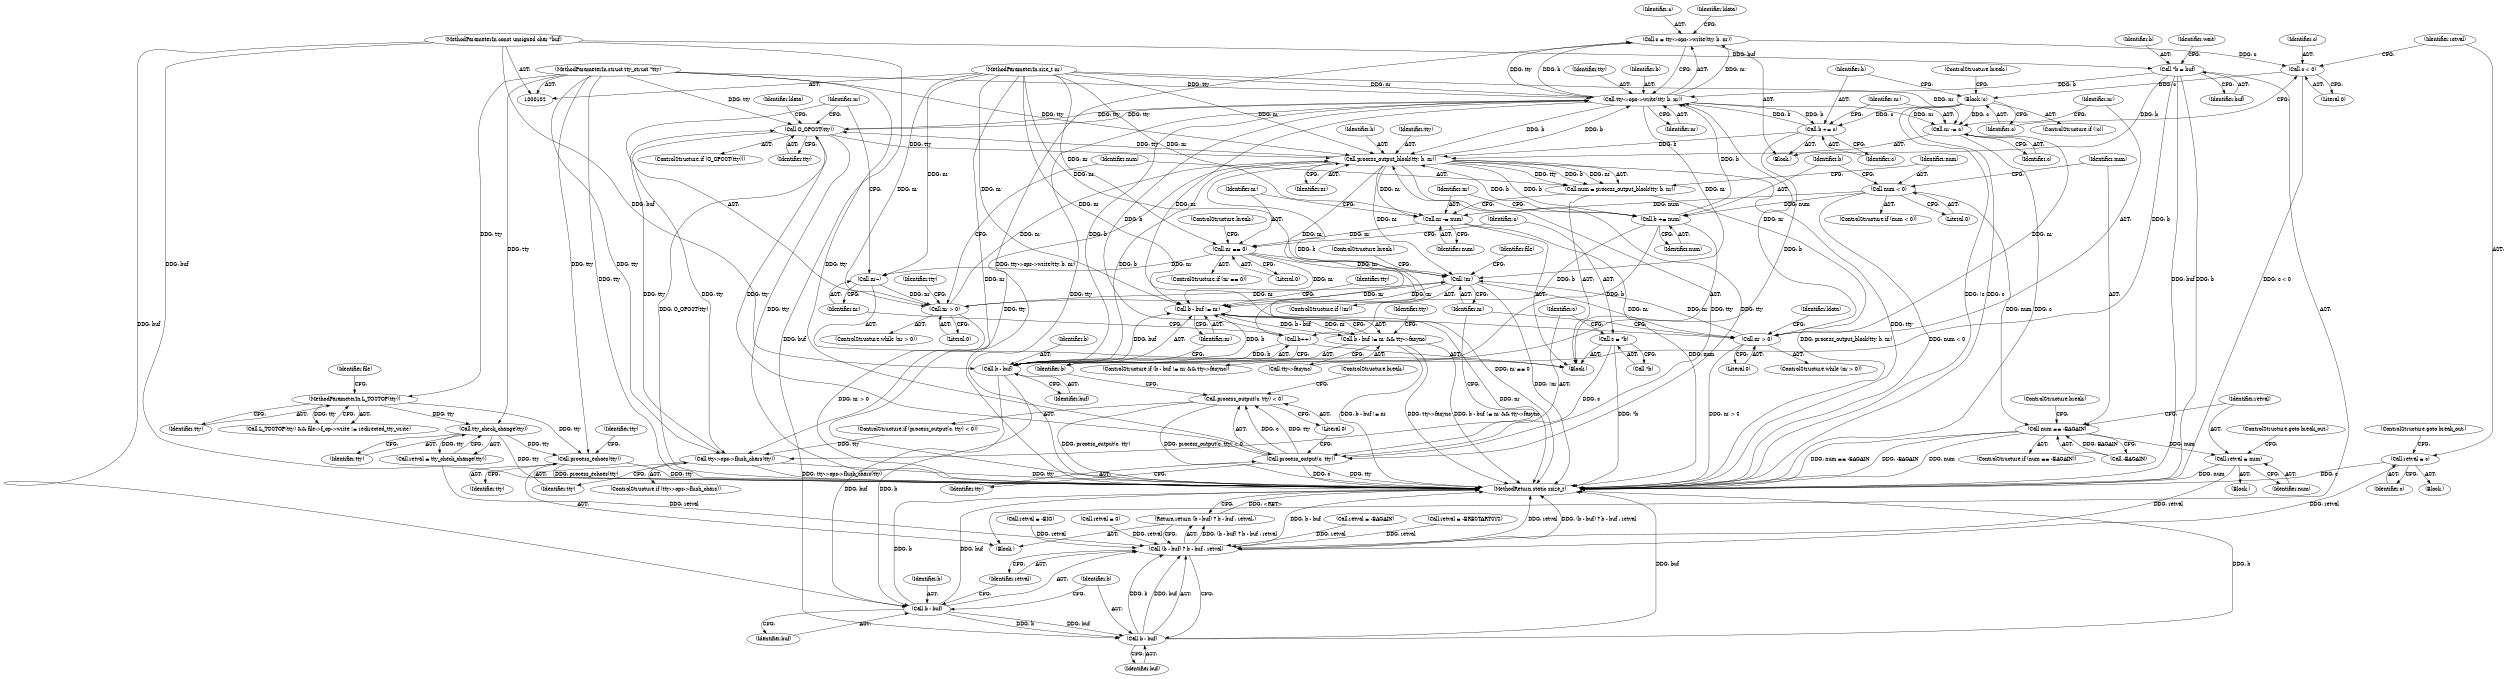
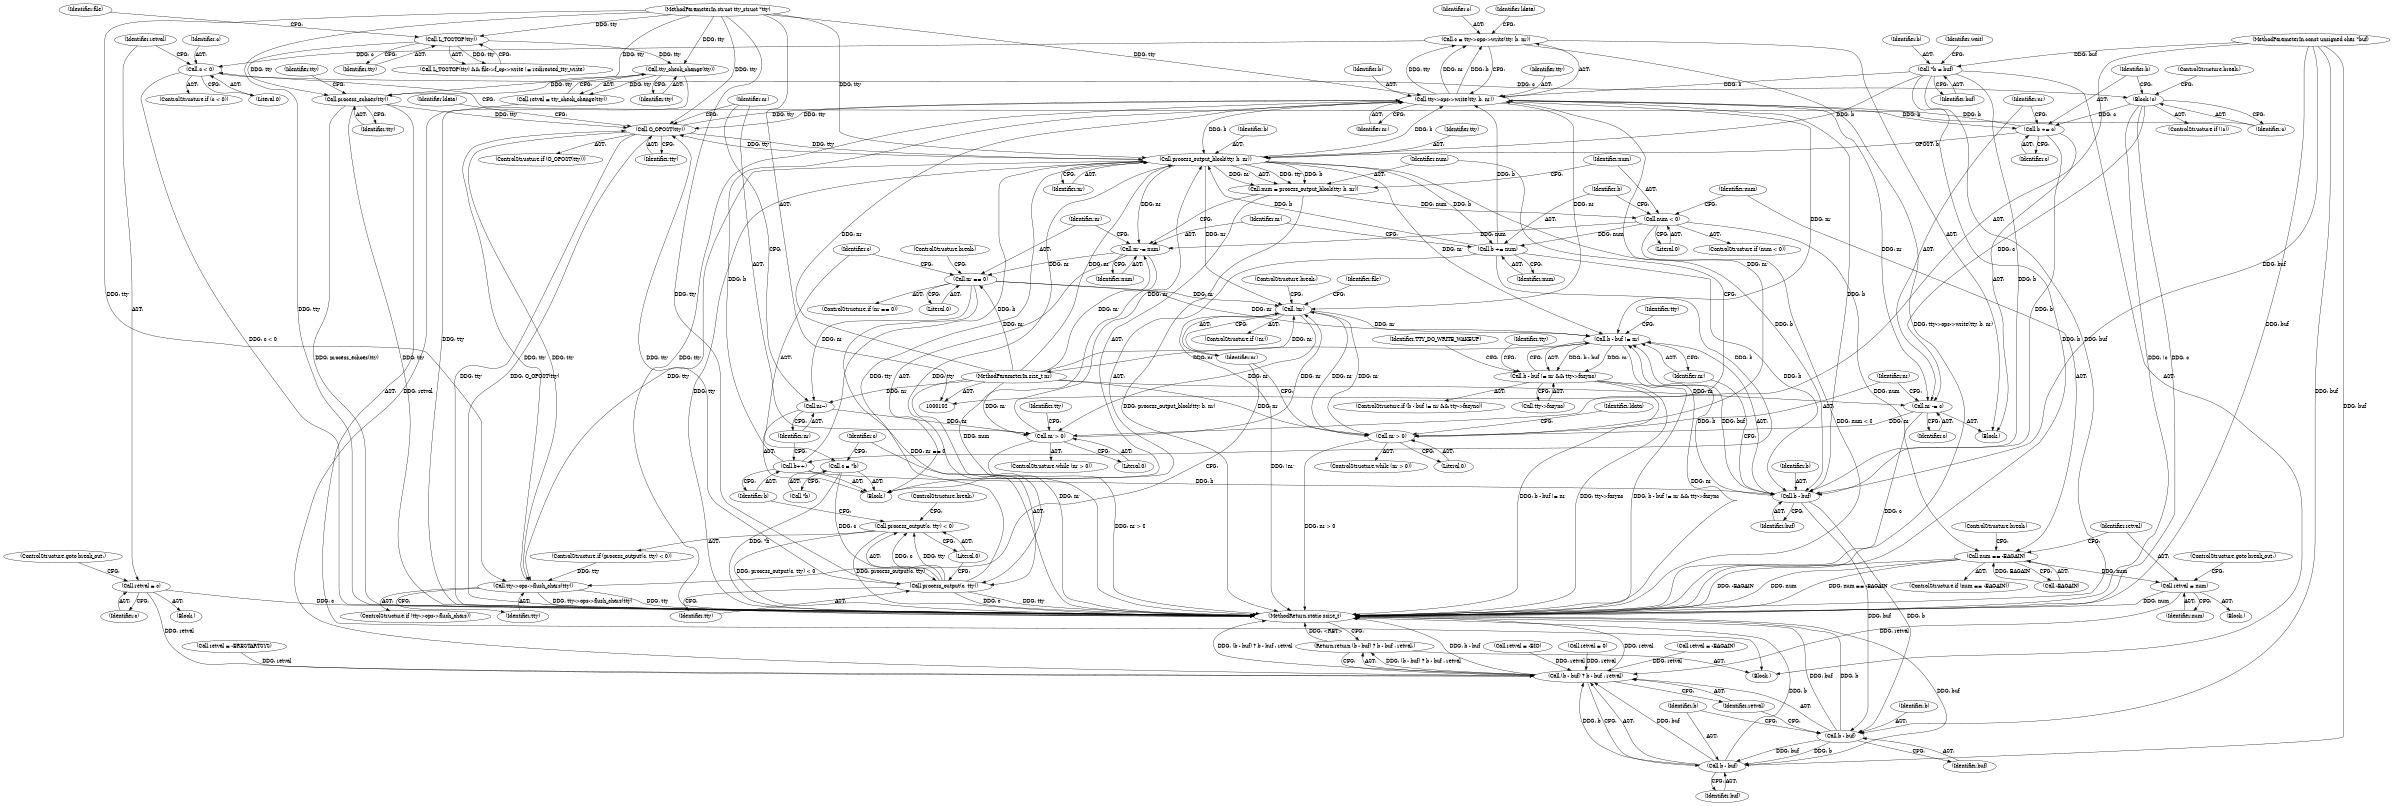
node "(ControlStructure,if (c < 0))": added
edge "(Call,process_echoes(tty))" -> "(Call,O_OPOST(tty))": added, label "DDG: tty"
edge "(Call,b += c)" -> "(Call,process_output_block(tty, b, nr))": label "DDG: b" -> "OPOST: b"
edge "(Call,num = process_output_block(tty, b, nr))" -> "(Call,num < 0)": added, label "DDG: num"
edge "(MethodParameterIn,size_t nr)" -> "(Call,b - buf != nr)": reversed
node "(Identifier,TTY_DO_WRITE_WAKEUP)": added
node "(MethodParameterIn,L_TOSTOP(tty))": label "(MethodParameterIn,L_TOSTOP(tty))" -> "(Call,L_TOSTOP(tty))"
